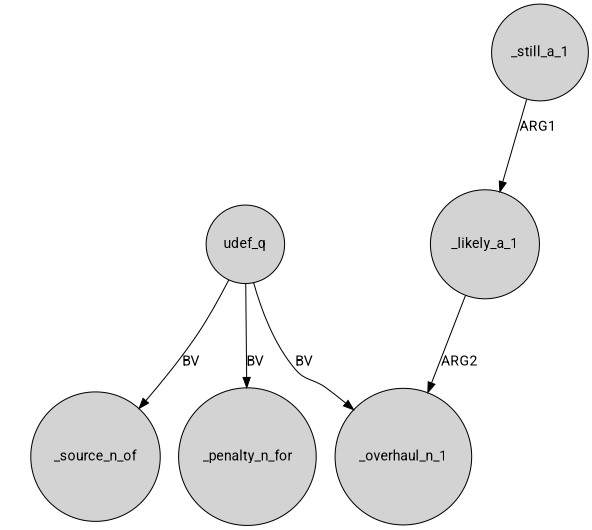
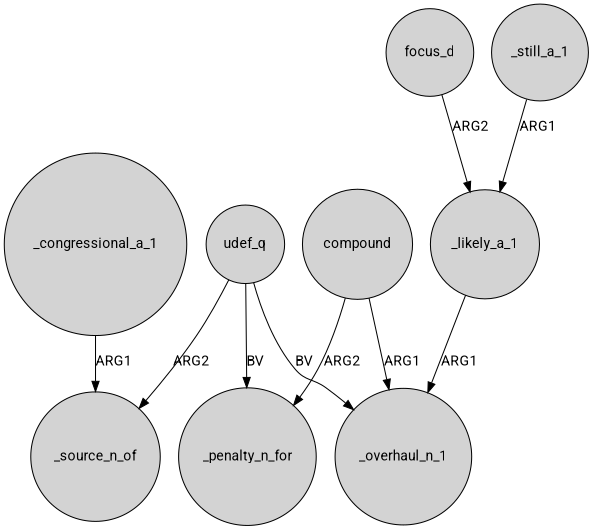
node "focus_d": added
node "_congressional_a_1": added
node "compound": added
edge "udef_q" -> "_source_n_of": label "BV" -> "ARG2"
edge "_likely_a_1" -> "_overhaul_n_1": label "ARG2" -> "ARG1"
